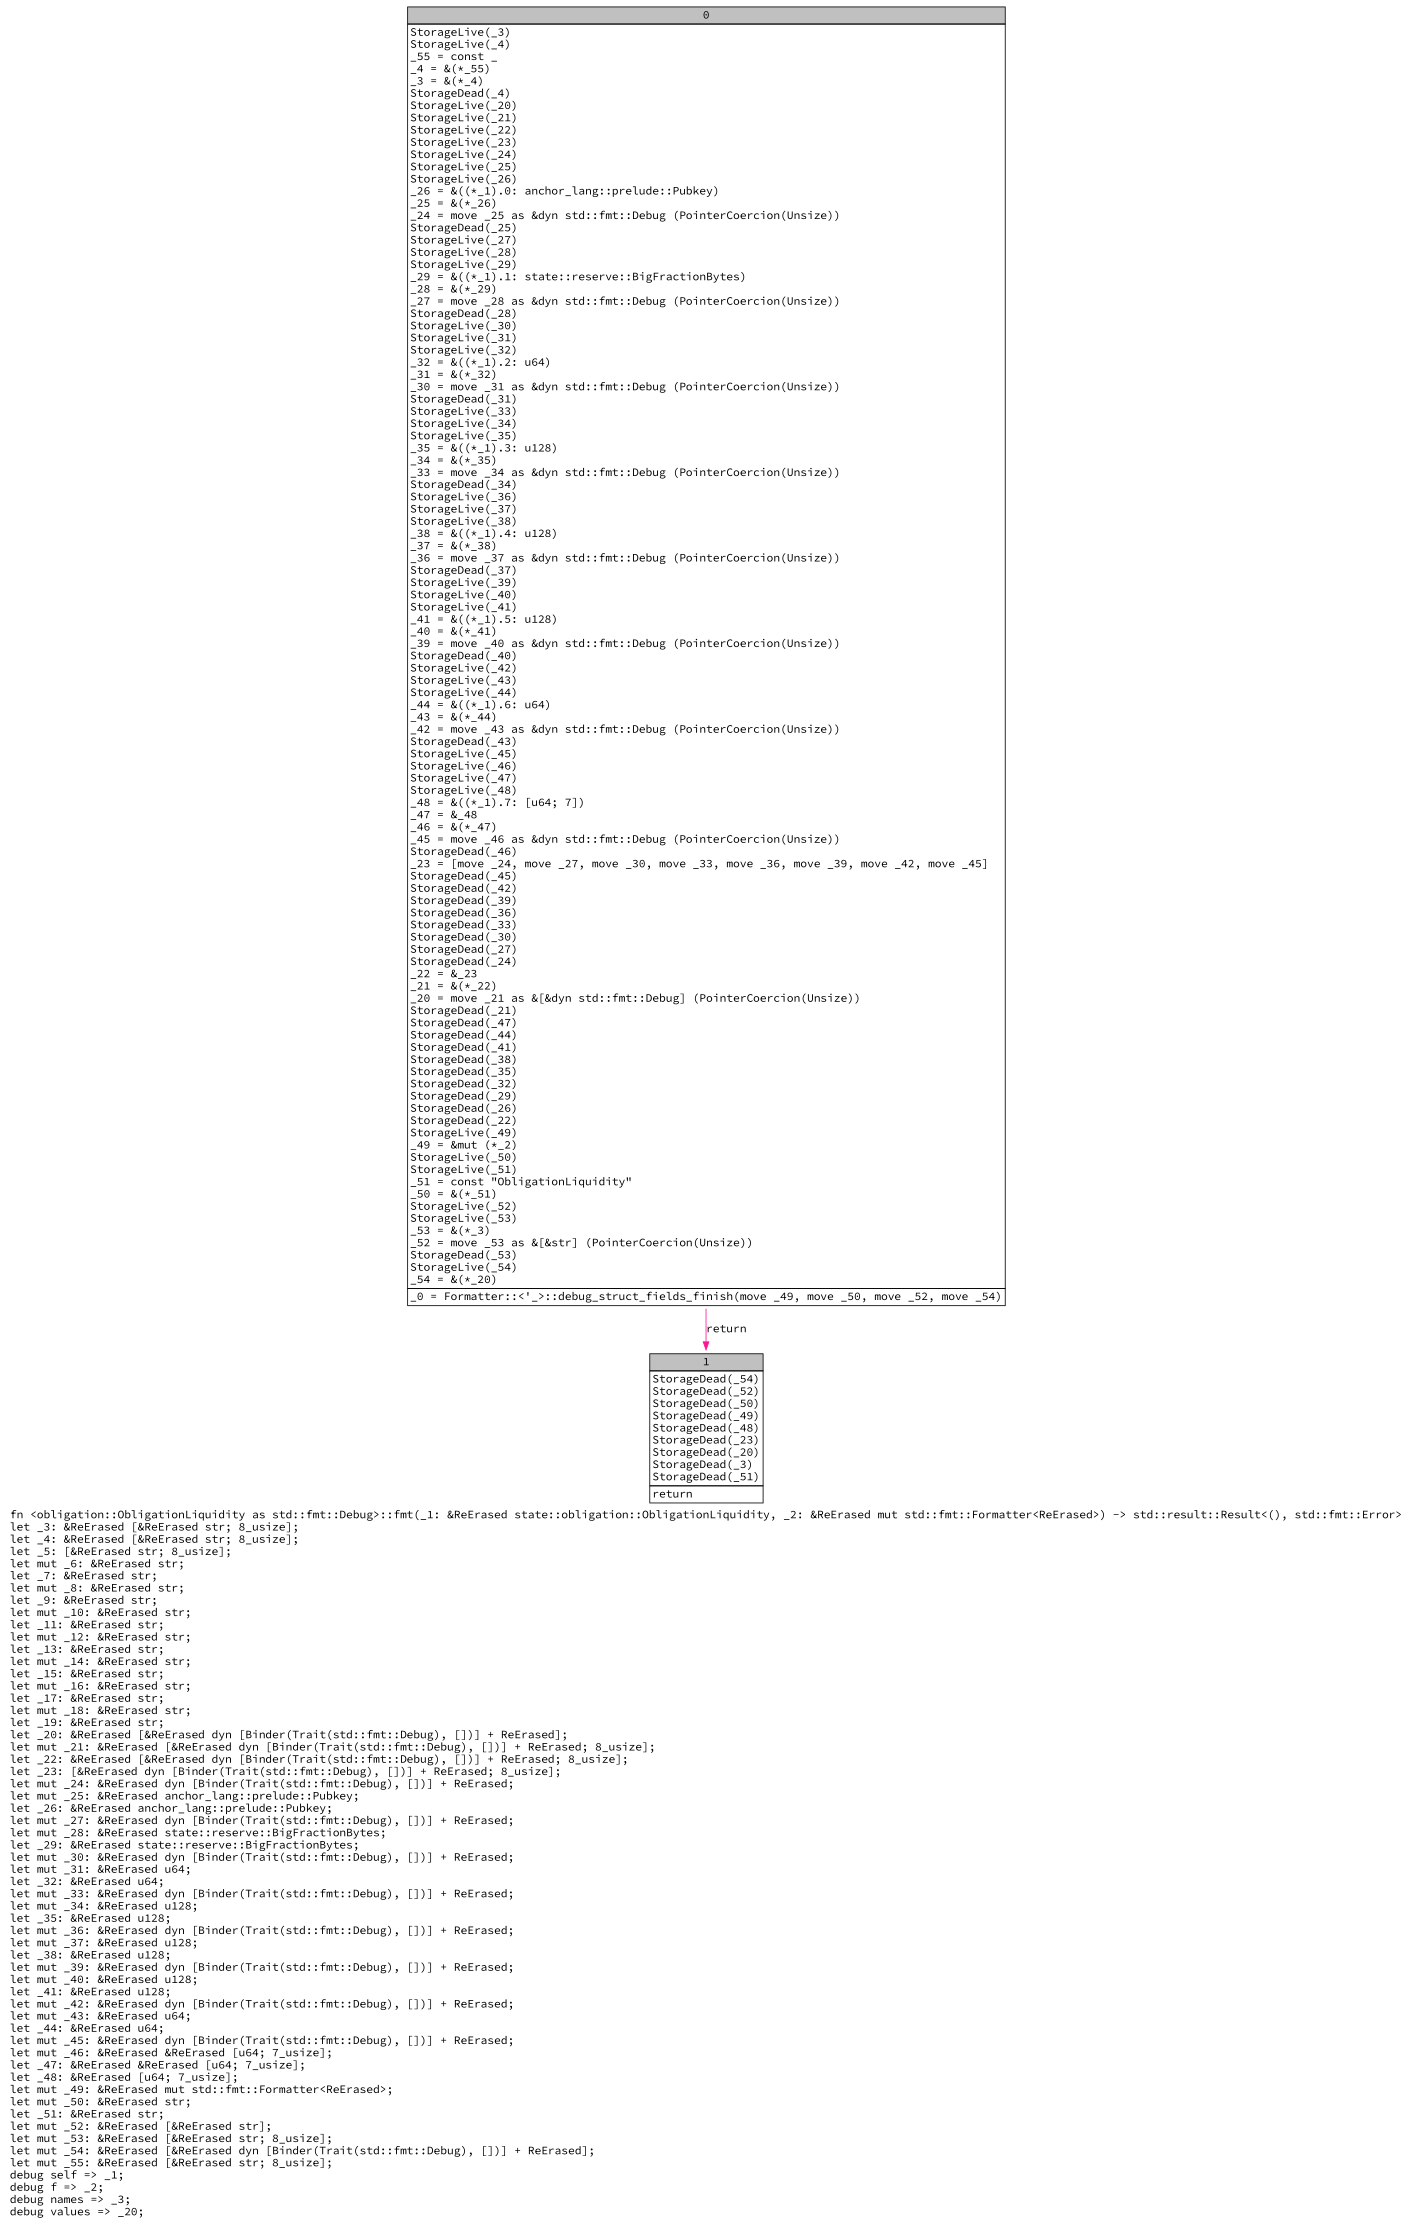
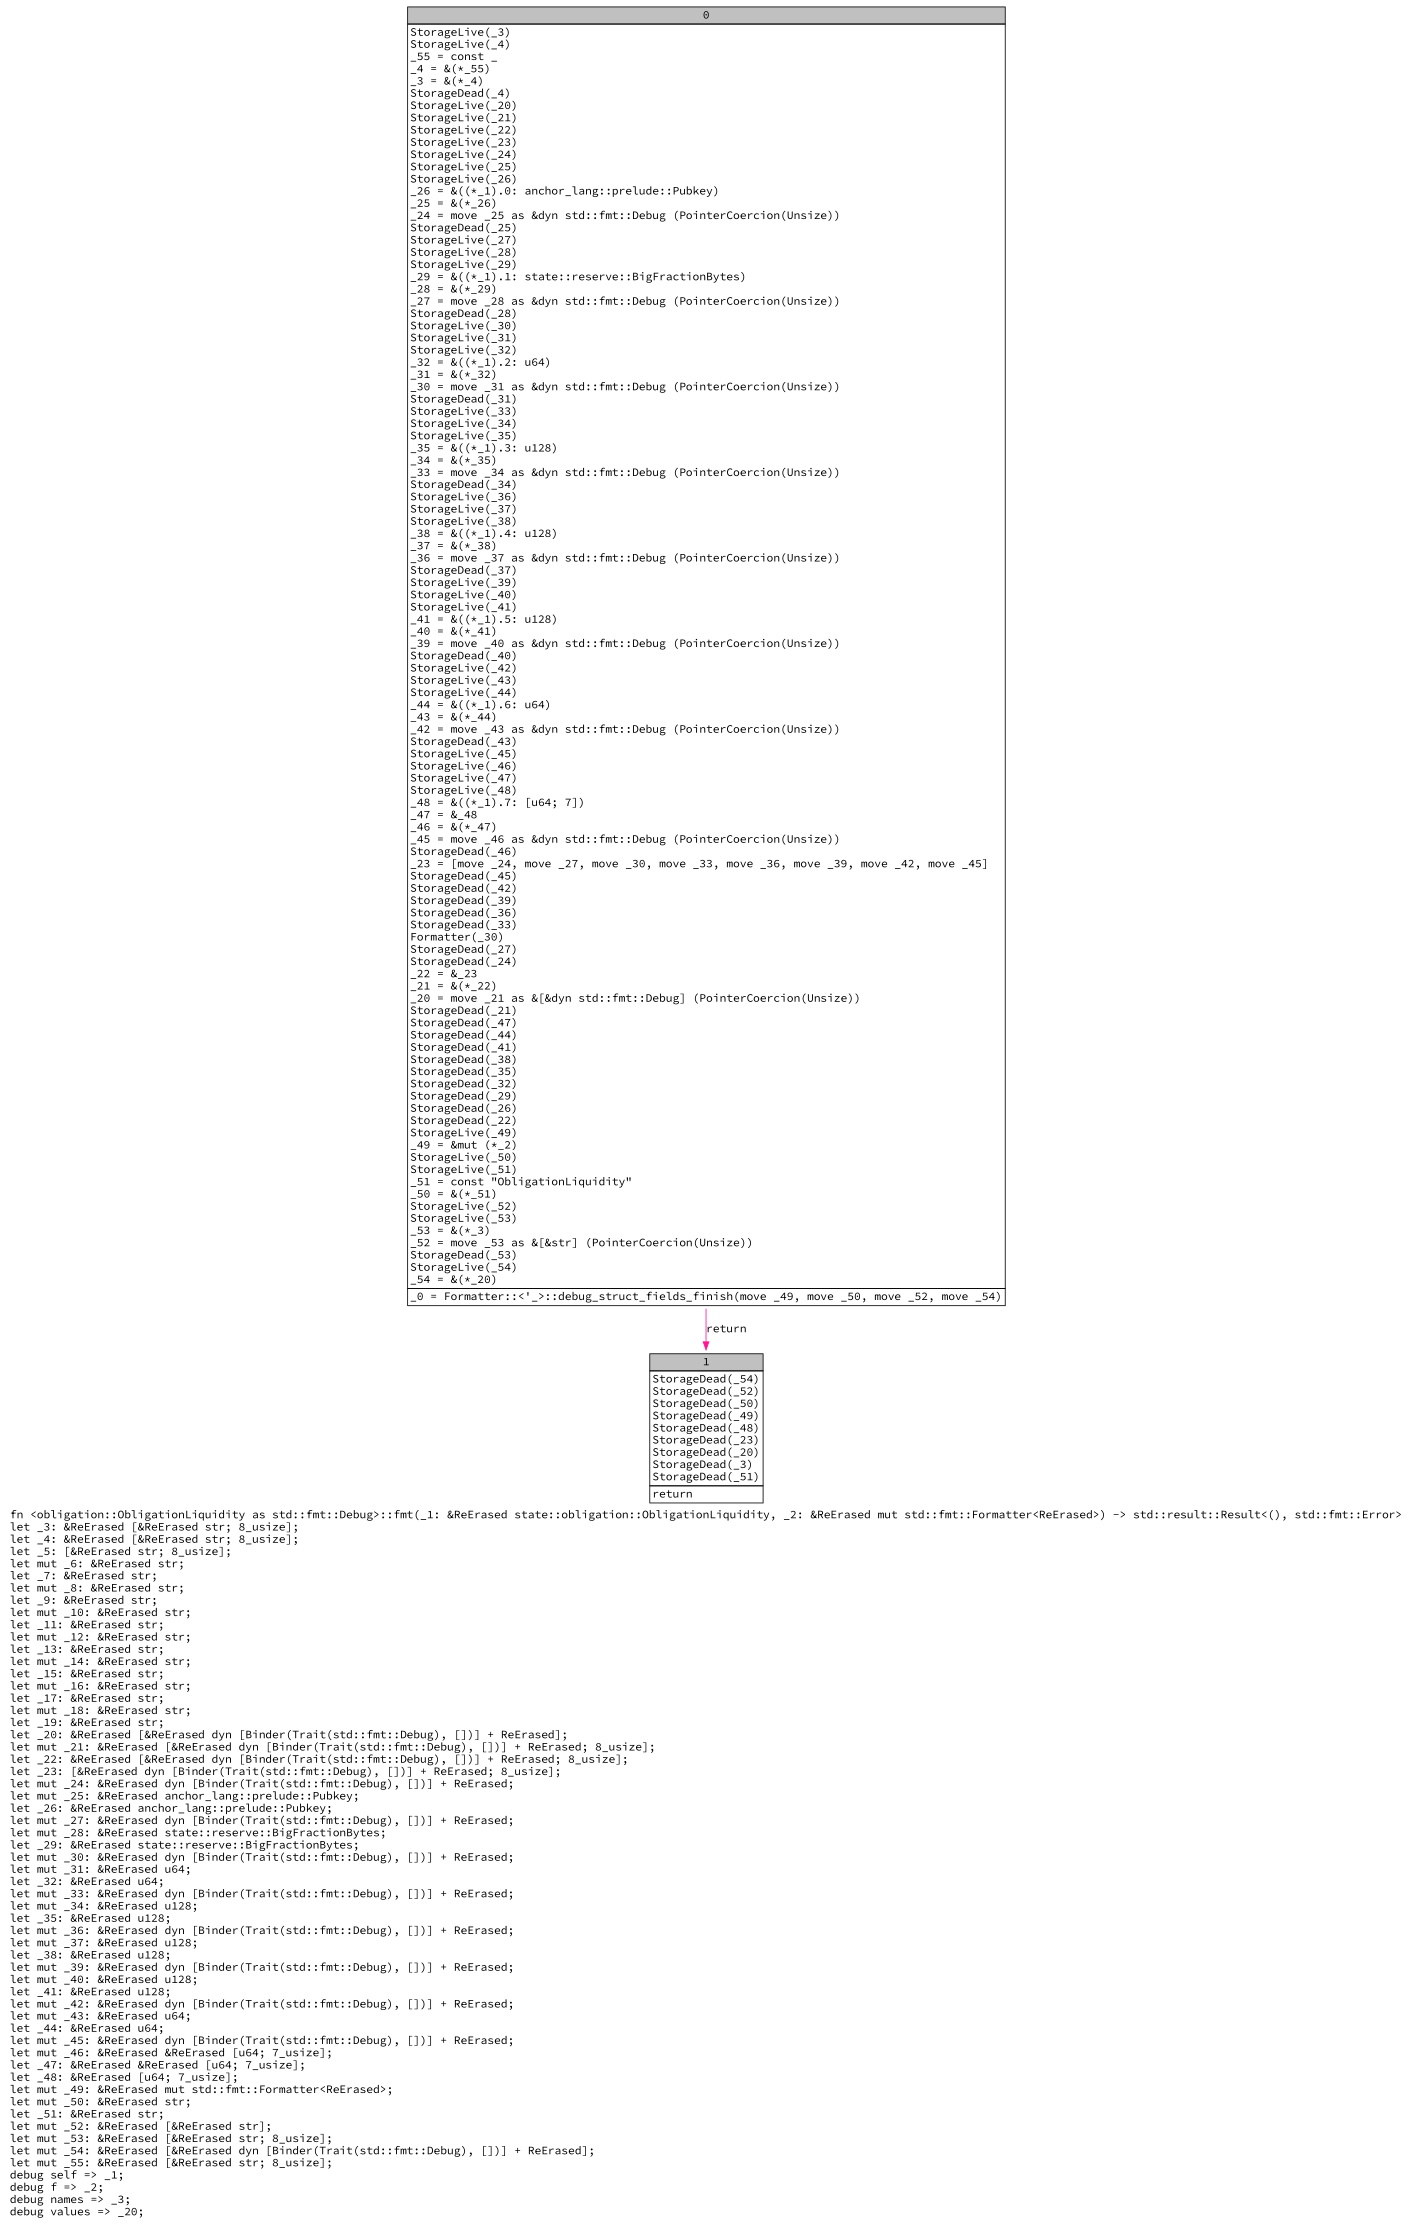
node "0": text "StorageDead(_30)" -> "Formatter(_30)"
